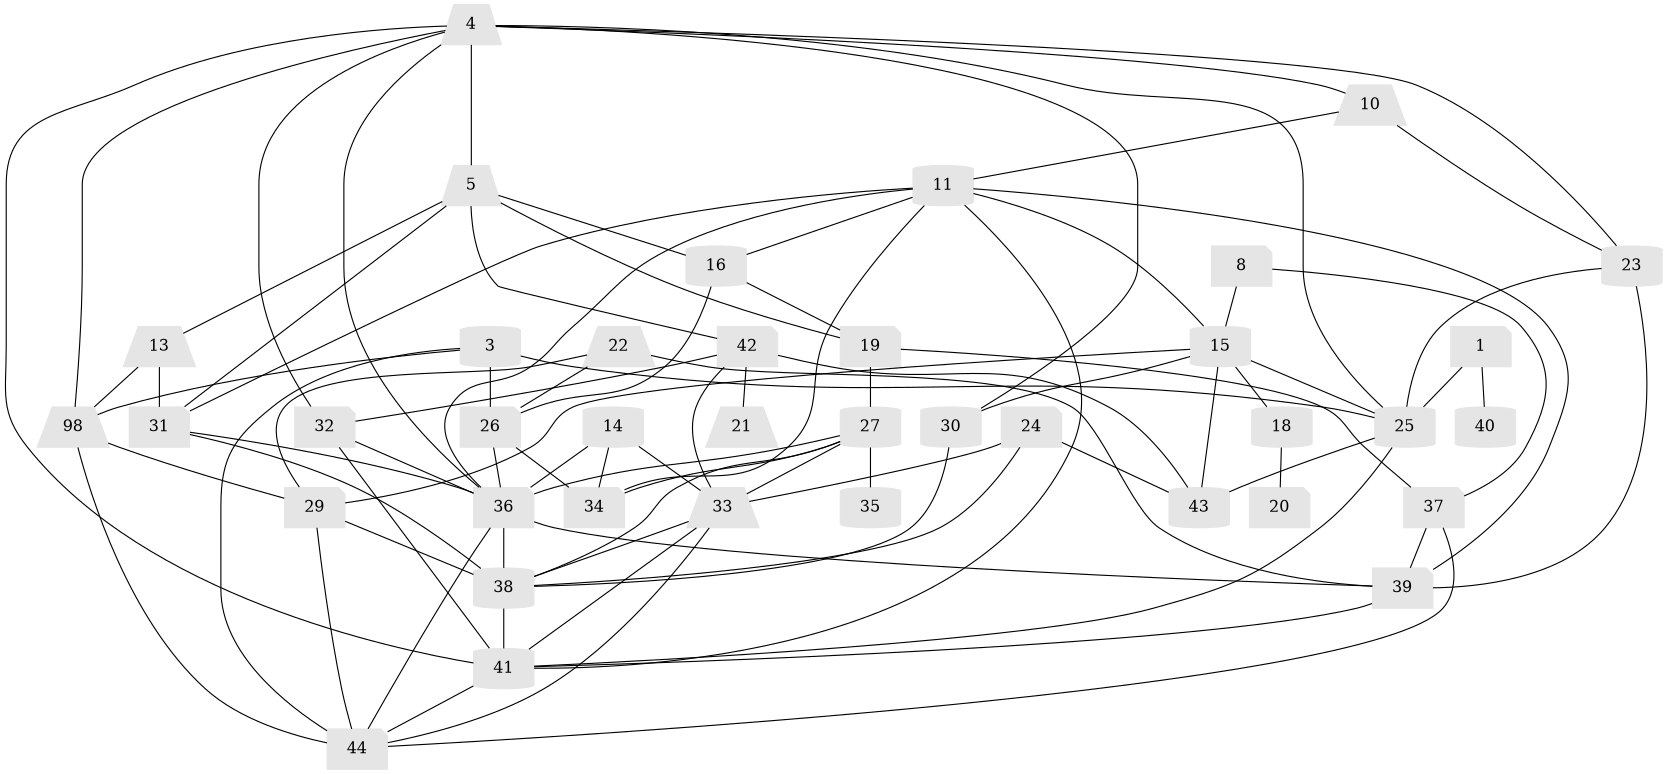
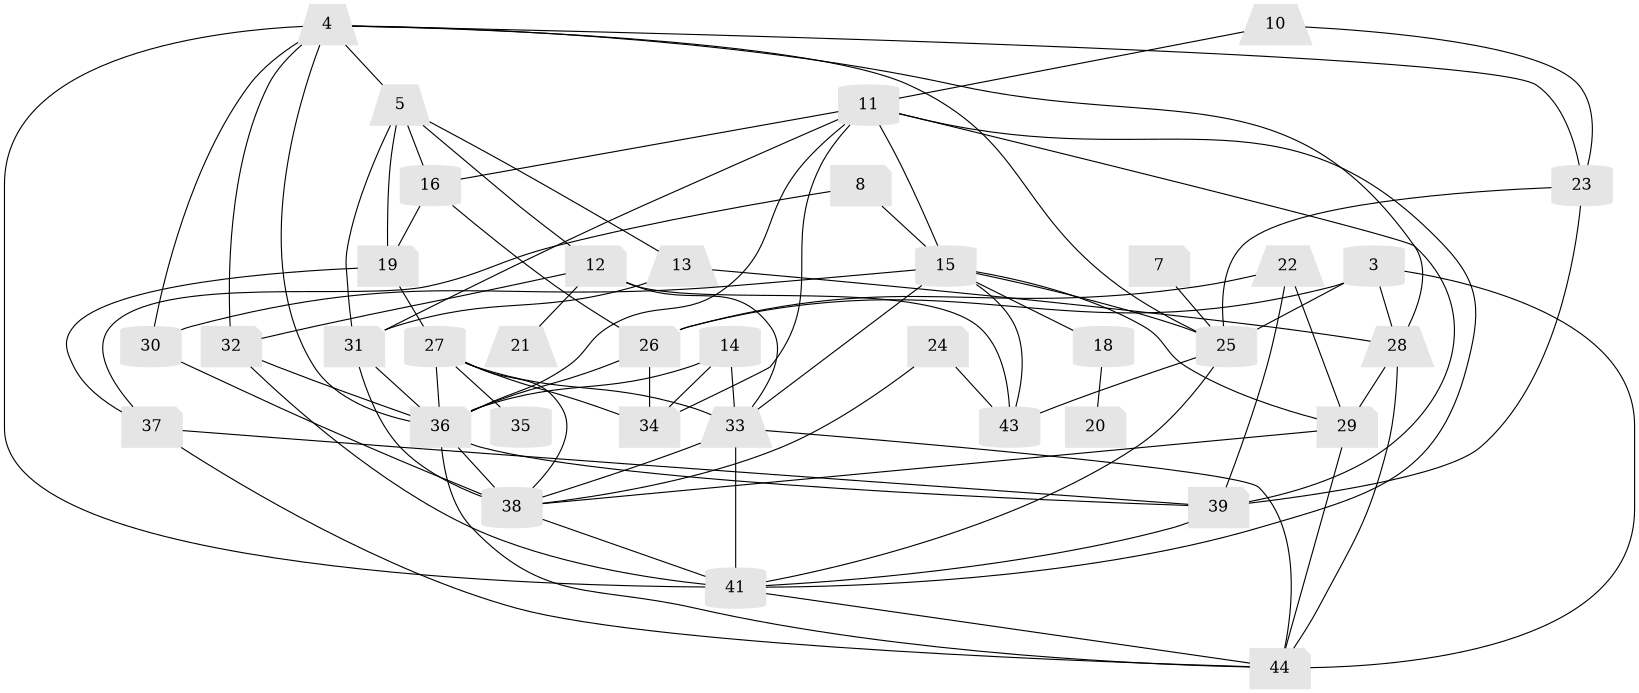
edge "4" -- "10": removed
node "42": label "42" -> "12"
node "1": label "1" -> "7"
node "98": label "98" -> "28"
node "40": removed
edge "24" -- "33": now "15" -- "33"
